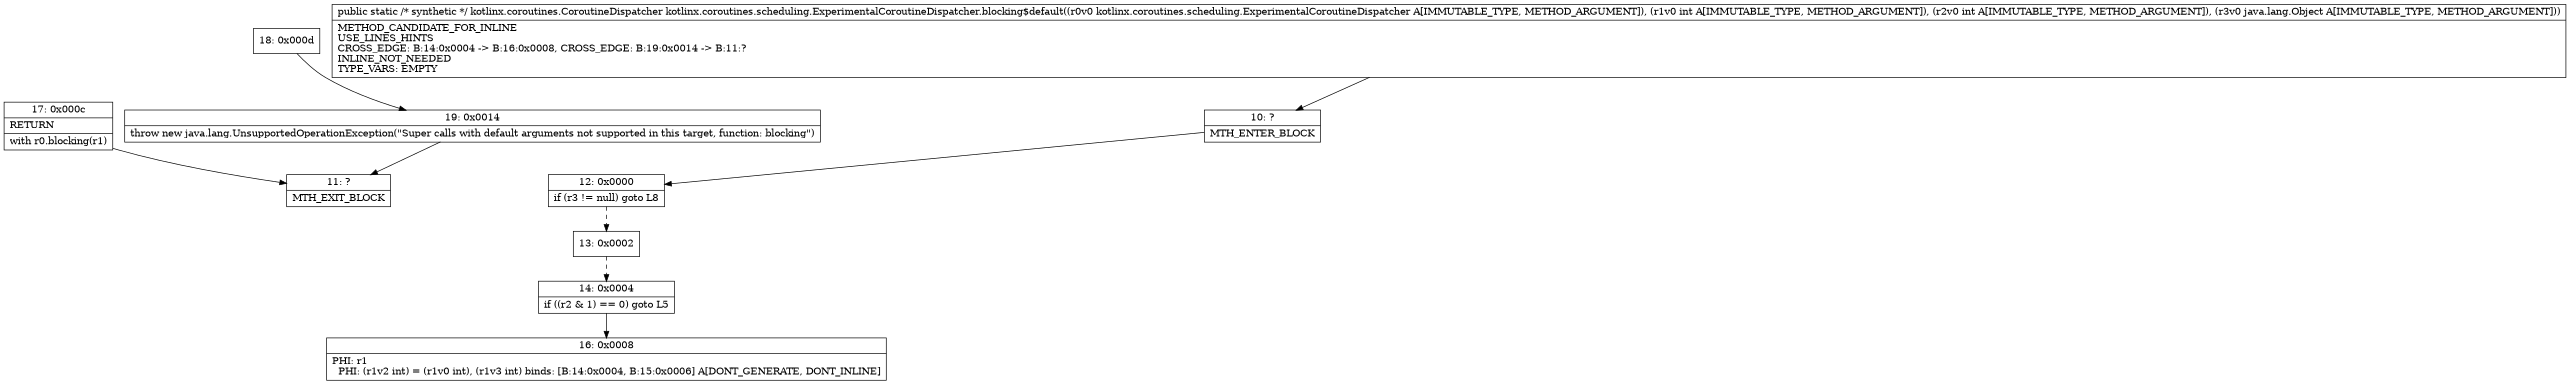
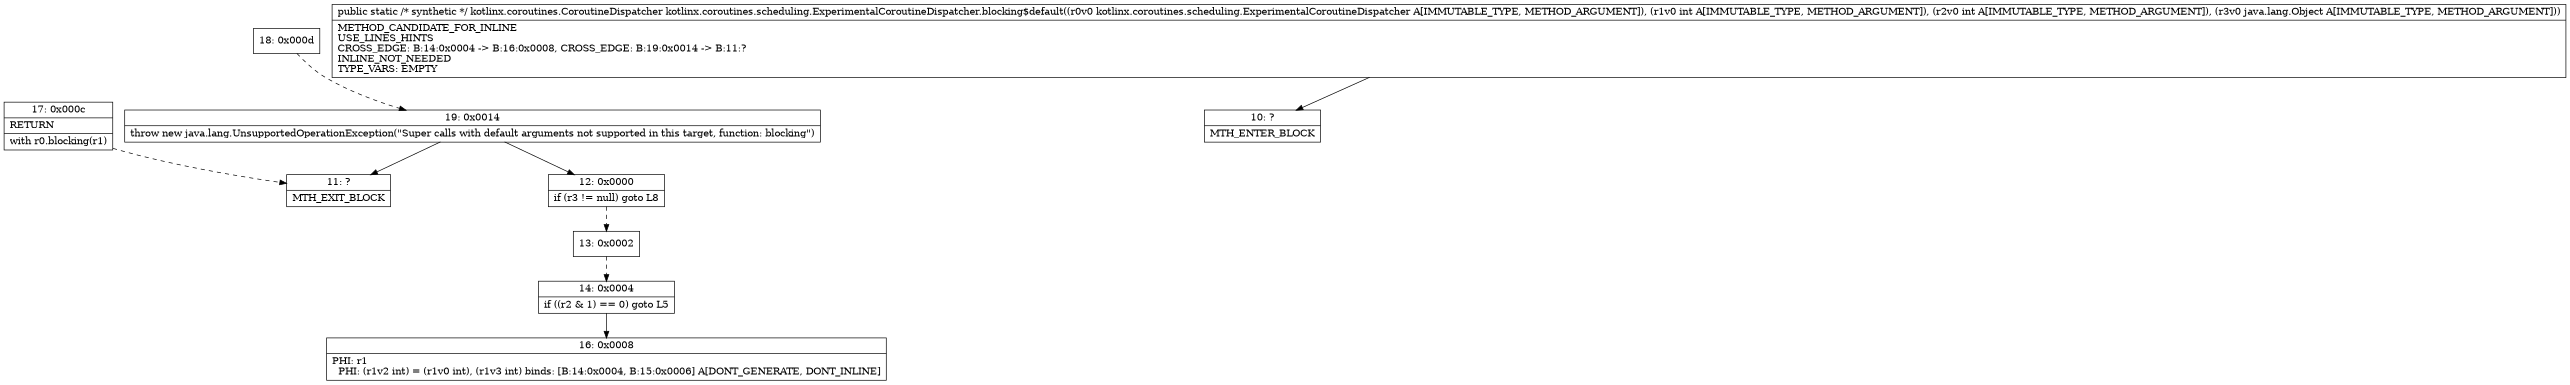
edge "18: 0x000d" -> "19: 0x0014": style solid -> dashed
edge "10: ?" -> "12: 0x0000": now "19: 0x0014" -> "12: 0x0000"
edge "17: 0x000c" -> "11: ?": style solid -> dashed
